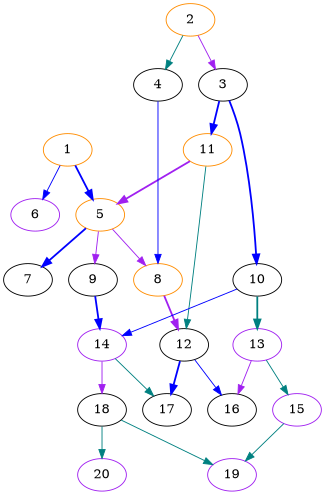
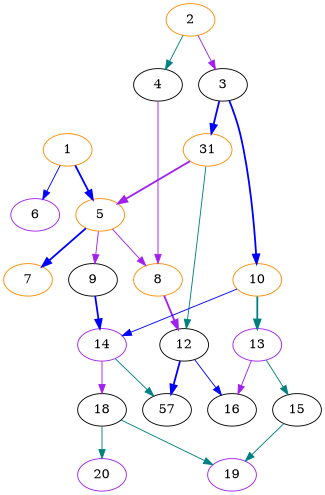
node "11": label "11" -> "31"
edge "4" -> "8": color blue -> purple
node "7": color black -> darkorange
node "10": color black -> darkorange
node "17": label "17" -> "57"
node "15": color purple -> black
